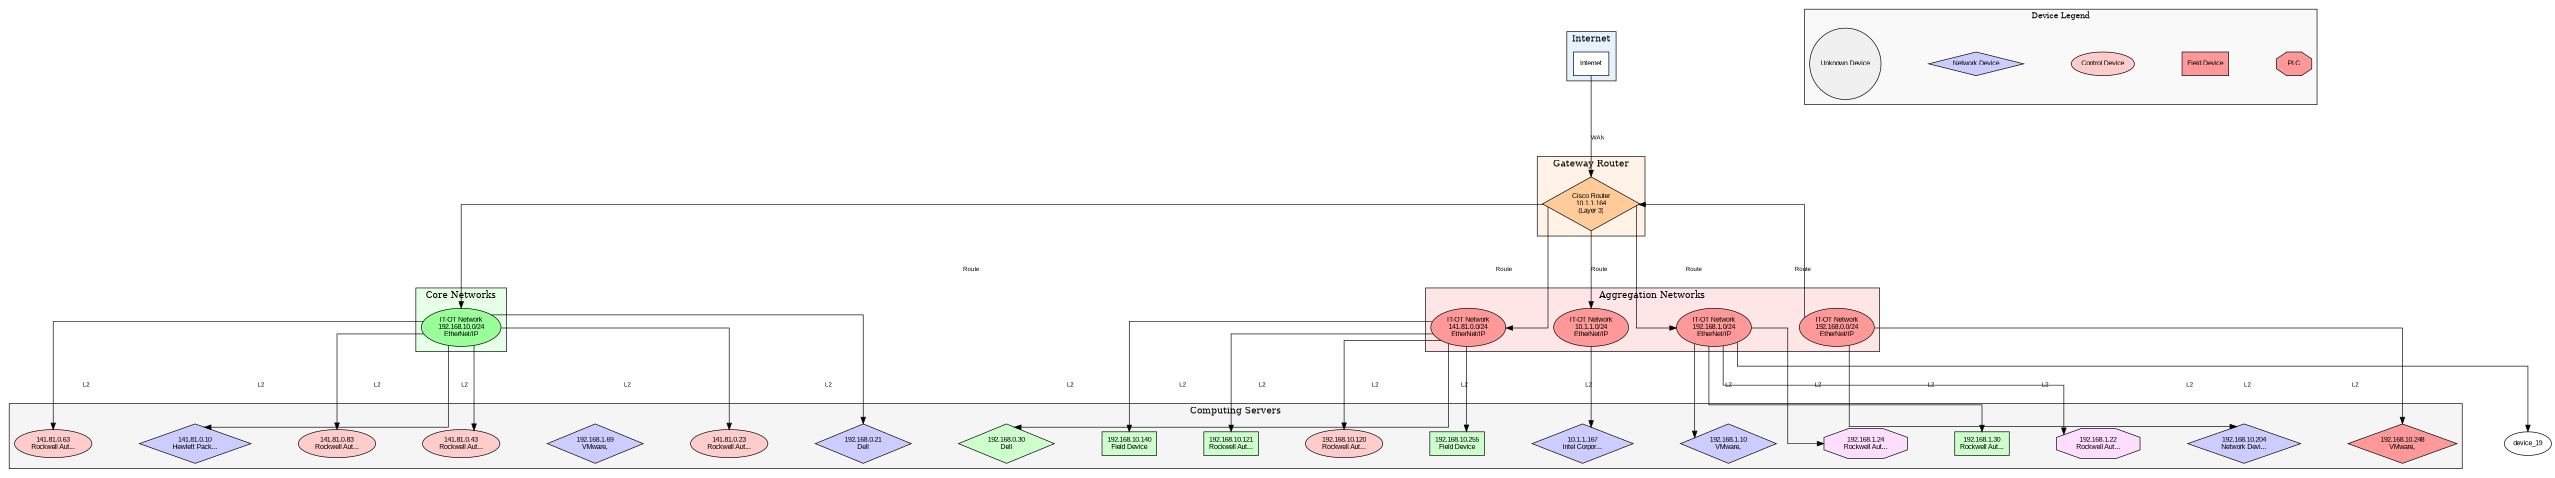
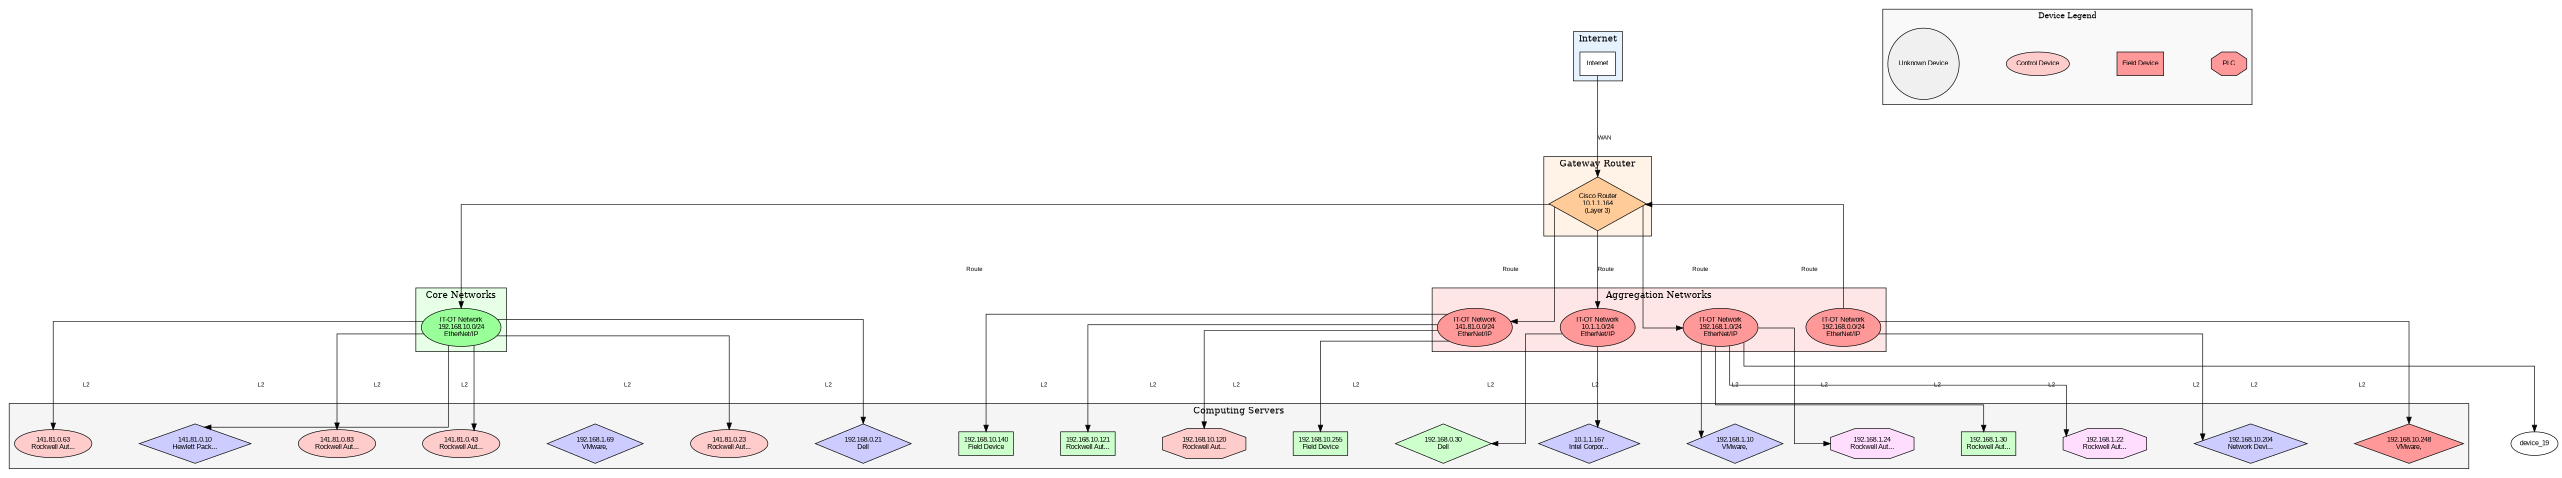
node "Network Device": removed
edge "IT-OT Network 141.81.0.0/24 EtherNet/IP" -> "192.168.0.30 Dell": now "IT-OT Network 10.1.1.0/24 EtherNet/IP" -> "192.168.0.30 Dell"
node "192.168.10.120 Rockwell Aut...": shape ellipse -> octagon
